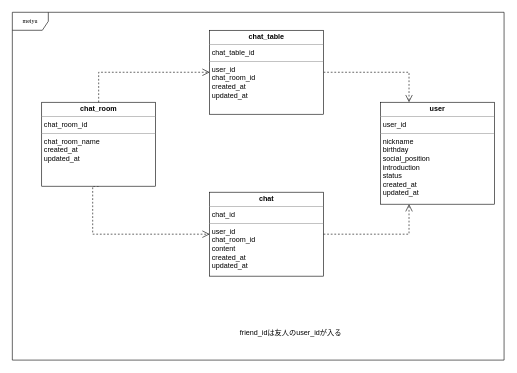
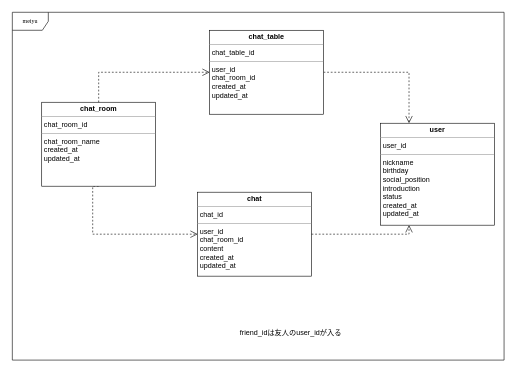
node "user user_id nickname birthday social_position introduction status created_at updated_at": moved (438, 153) -> (438, 174)
node "chat chat_id user_id chat_room_id content created_at updated_at": moved (267, 234) -> (255, 234)
